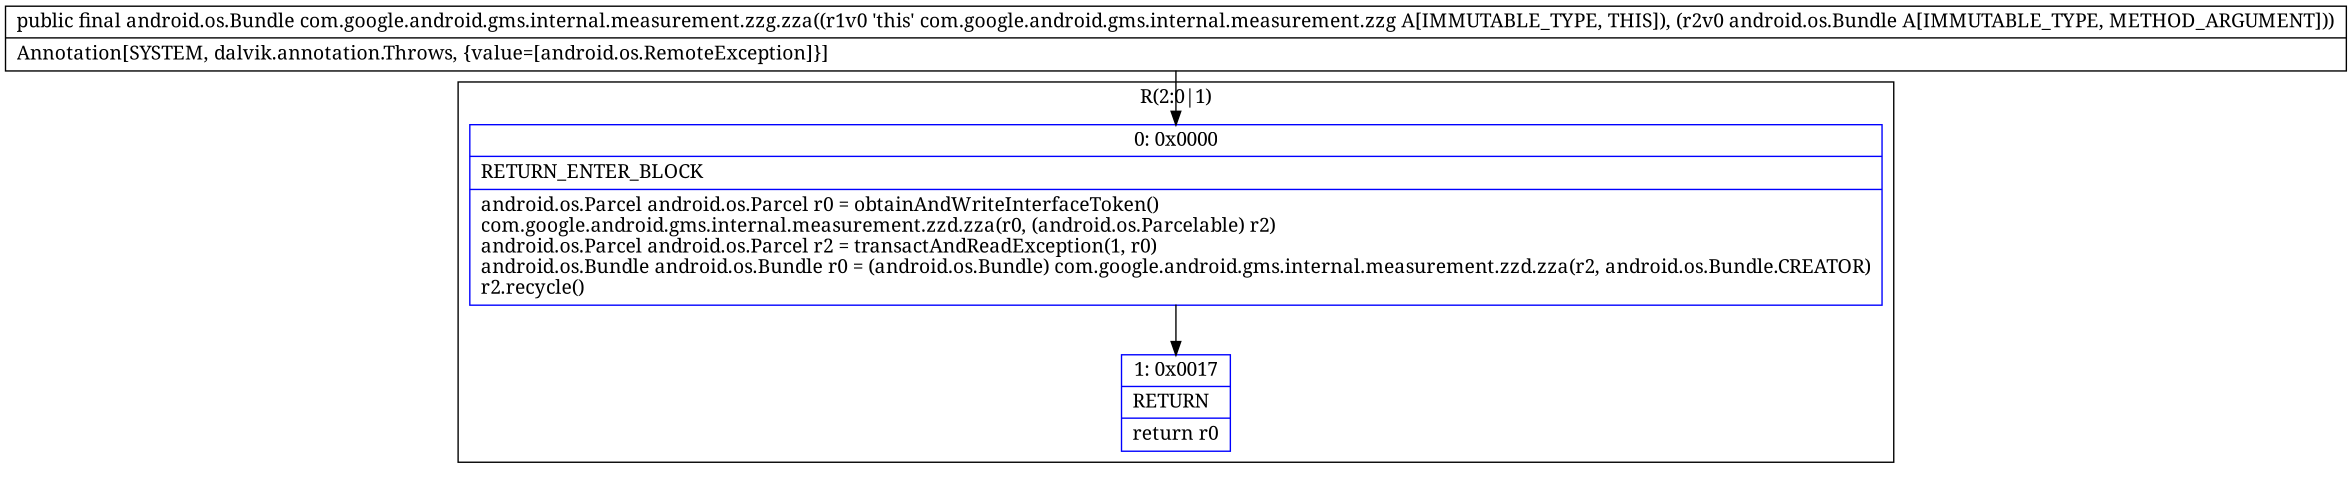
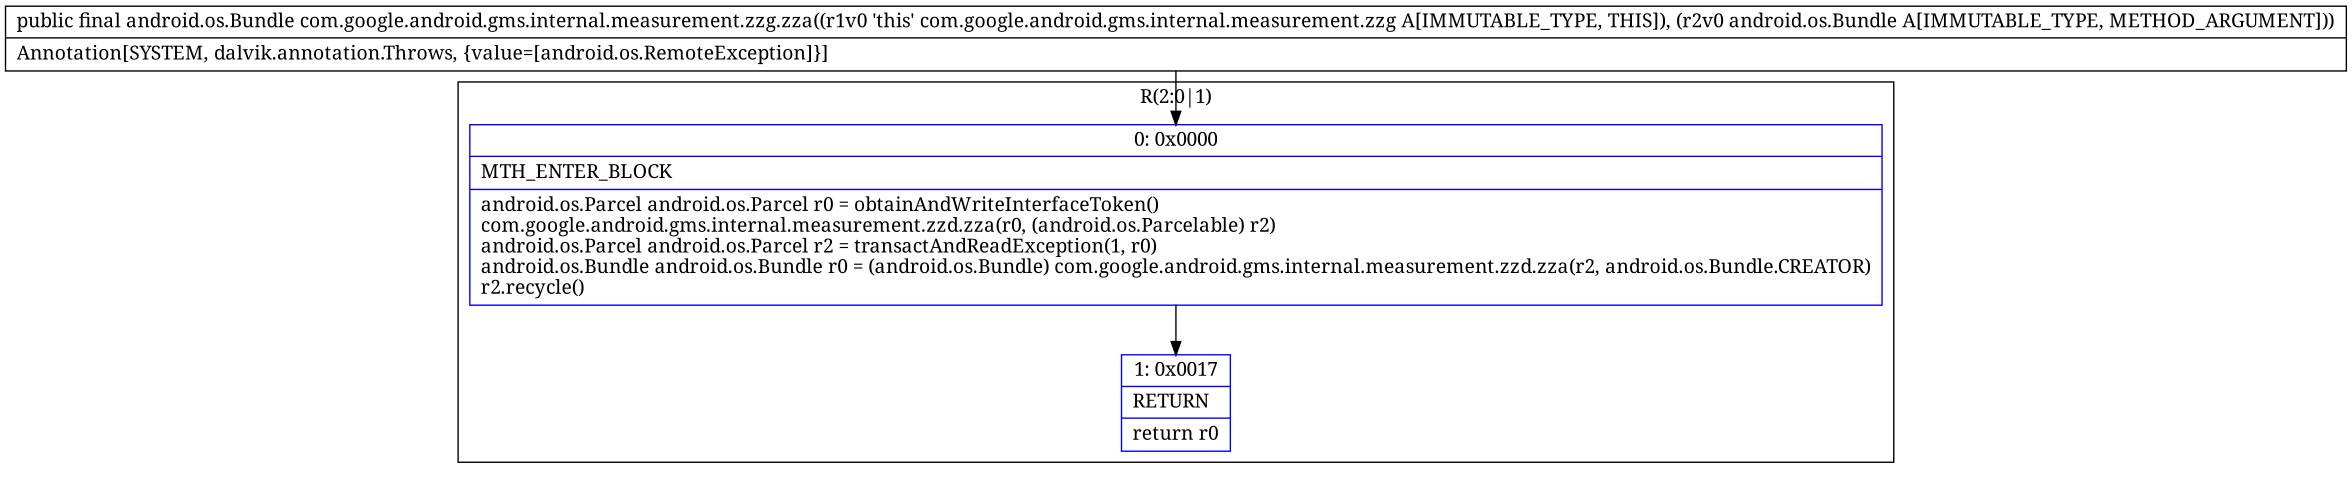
node "0: 0x0000": text "RETURN_ENTER_BLOCK" -> "MTH_ENTER_BLOCK"
